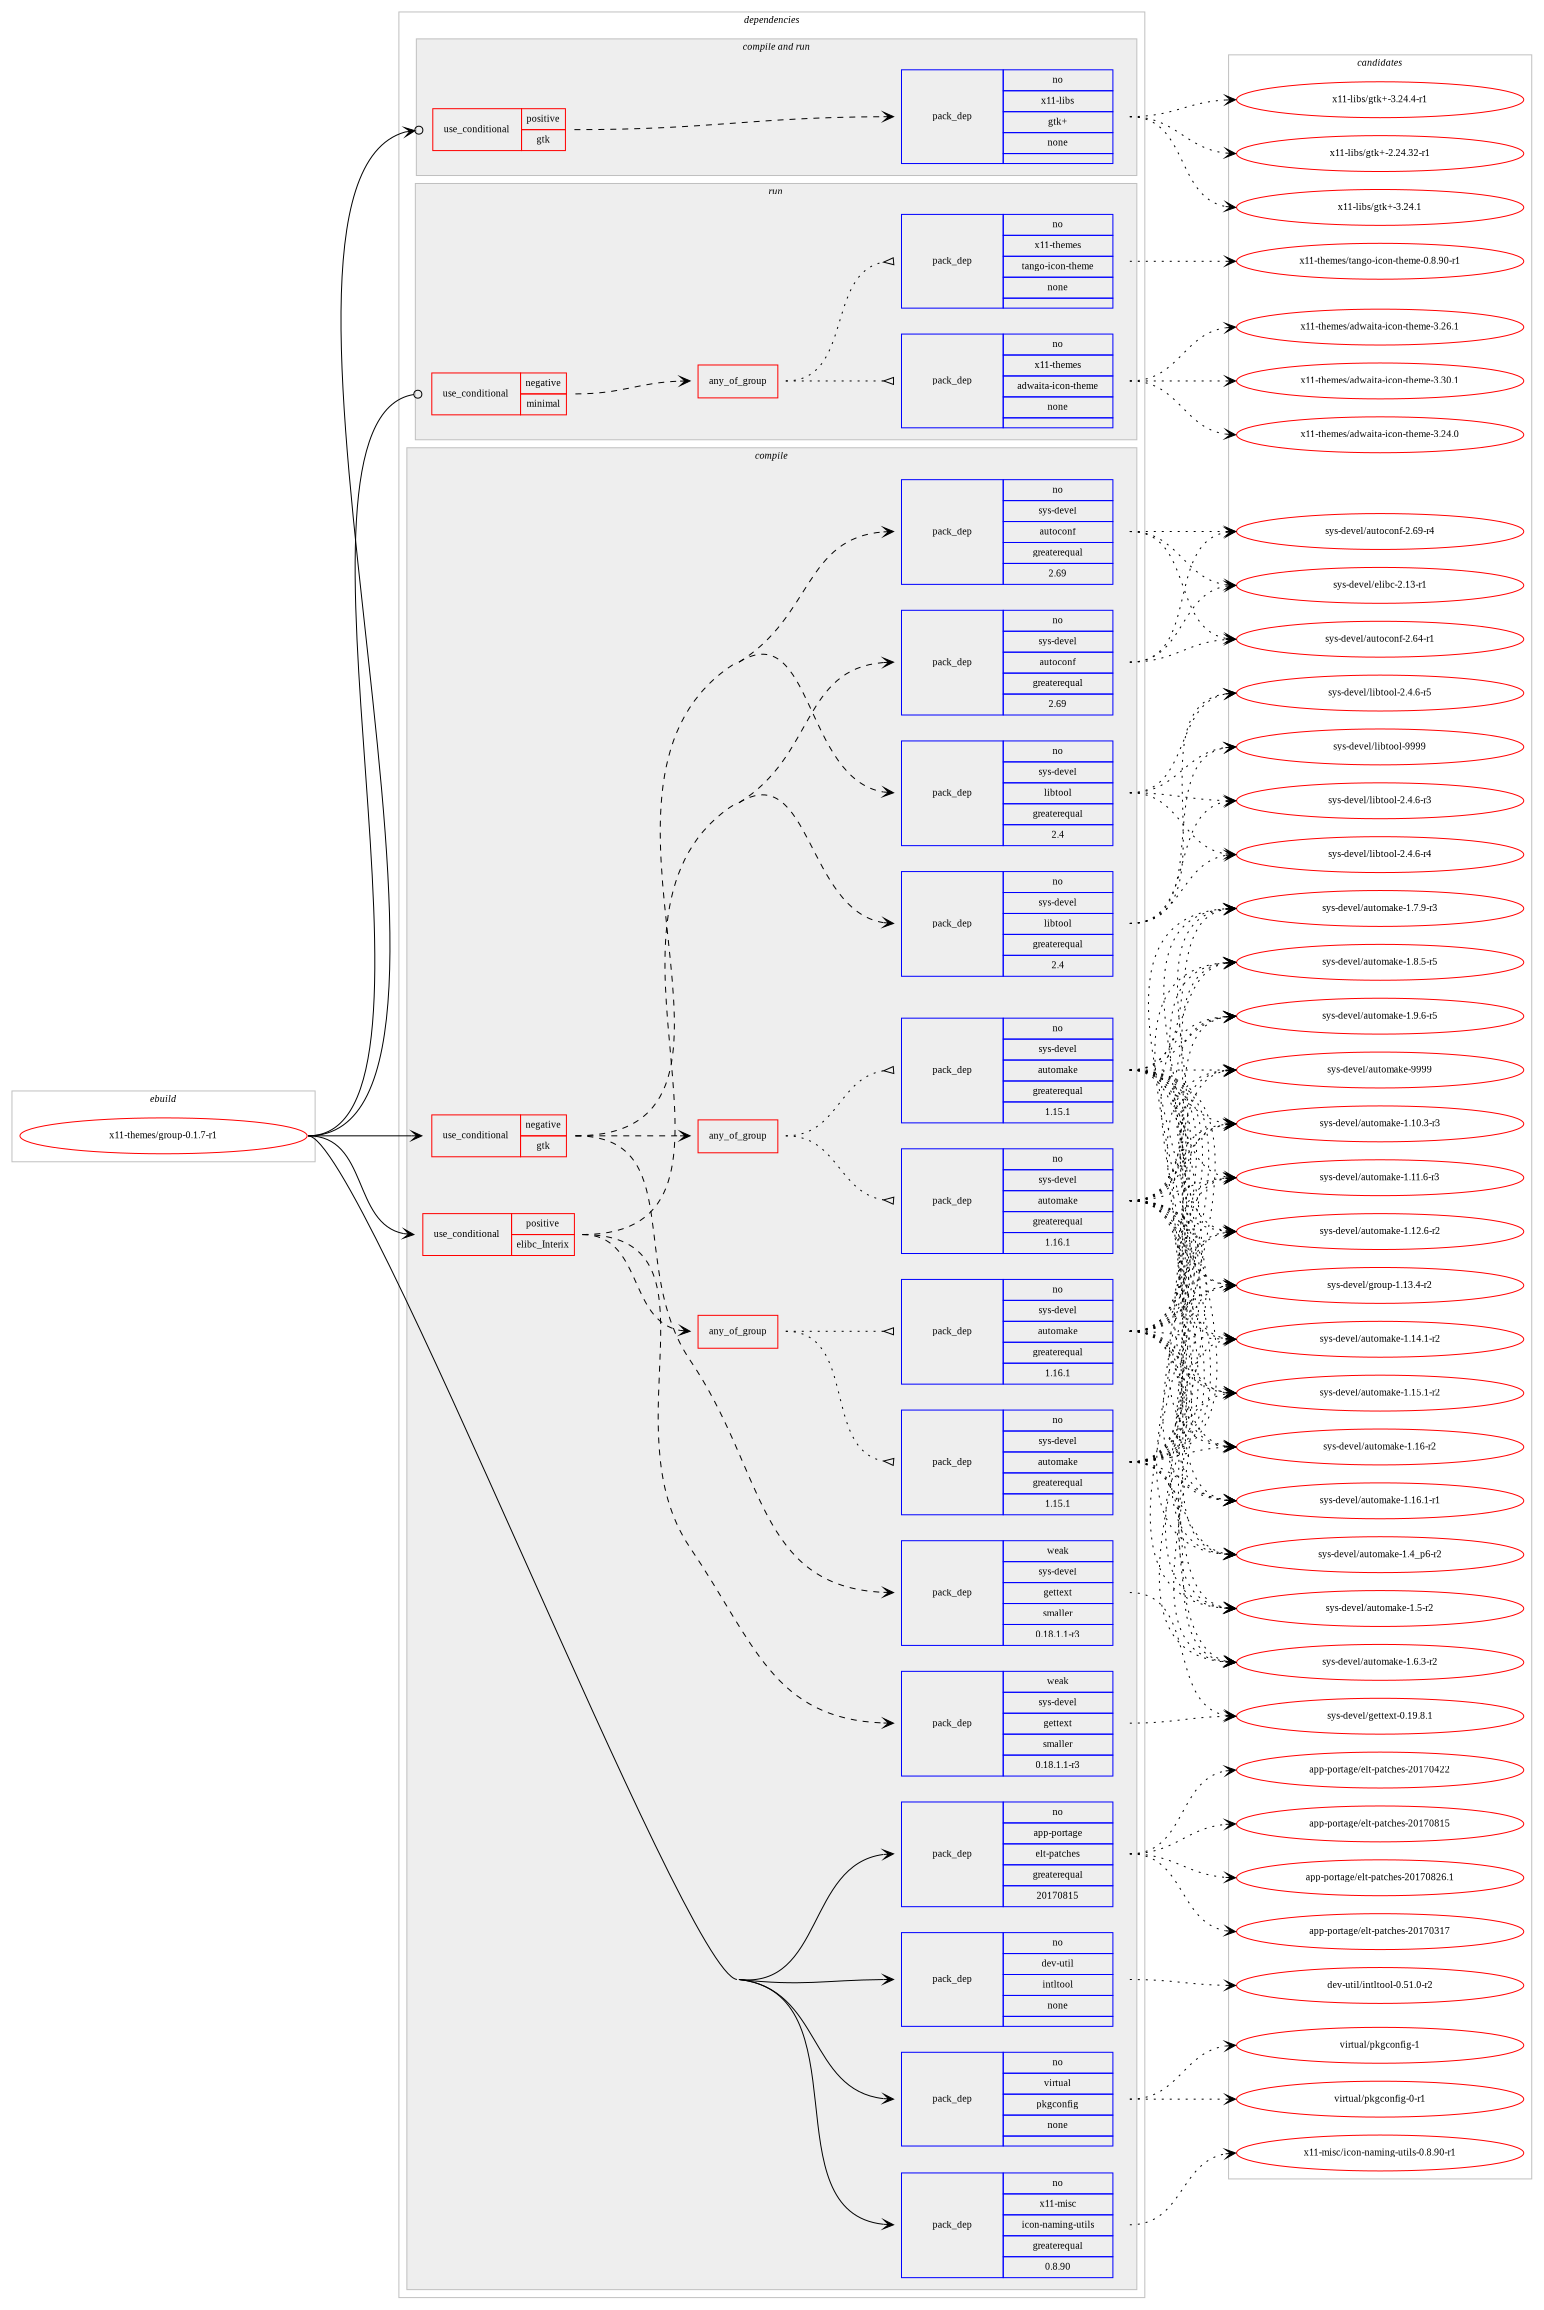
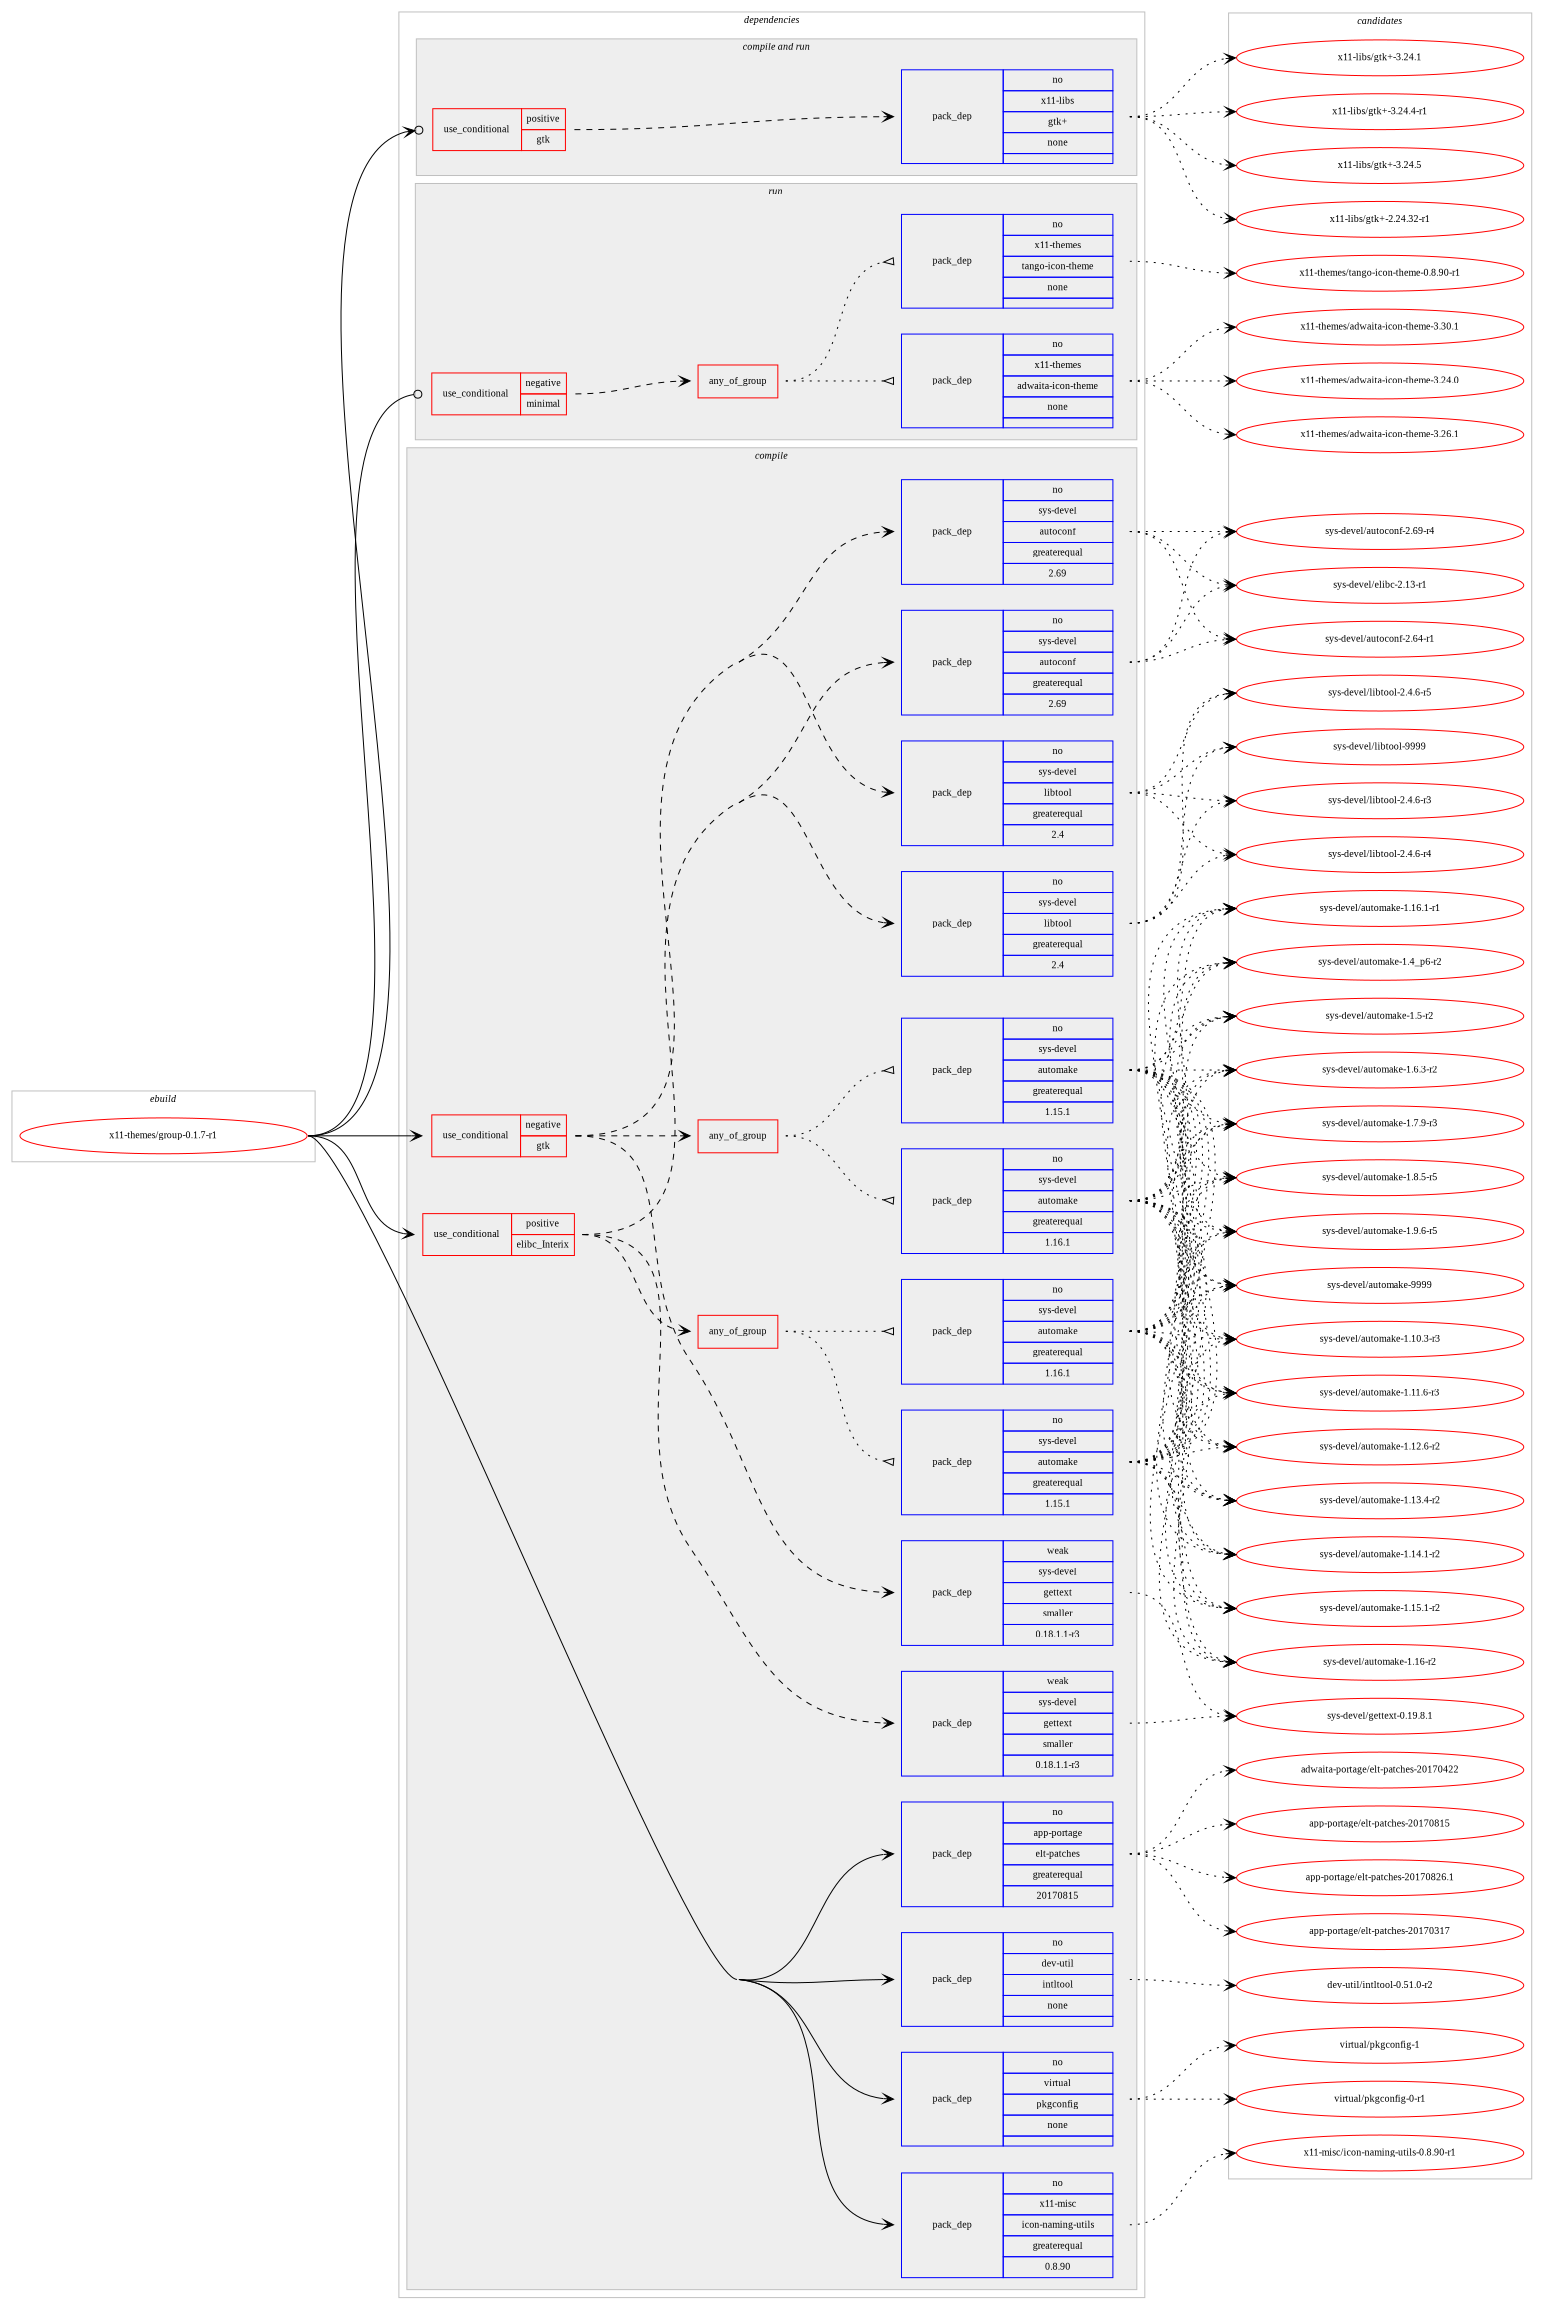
node "x11-libs/gtk+-3.24.5": added
node "sys-devel/group-1.13.4-r2": label "sys-devel/group-1.13.4-r2" -> "sys-devel/automake-1.13.4-r2"
node "app-portage/elt-patches-20170422": label "app-portage/elt-patches-20170422" -> "adwaita-portage/elt-patches-20170422"
